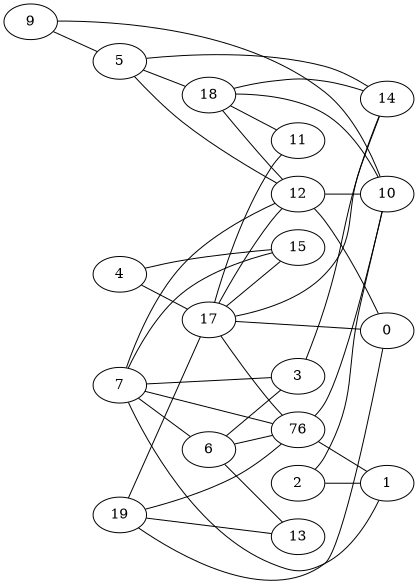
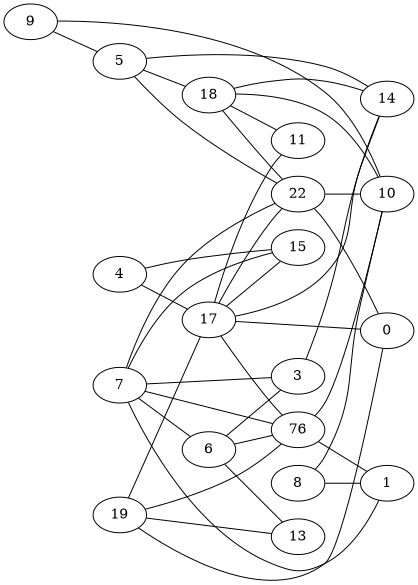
node "12": label "12" -> "22"
node "2": label "2" -> "8"
